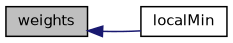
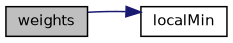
edge "localMin" -> "weights": reversed
